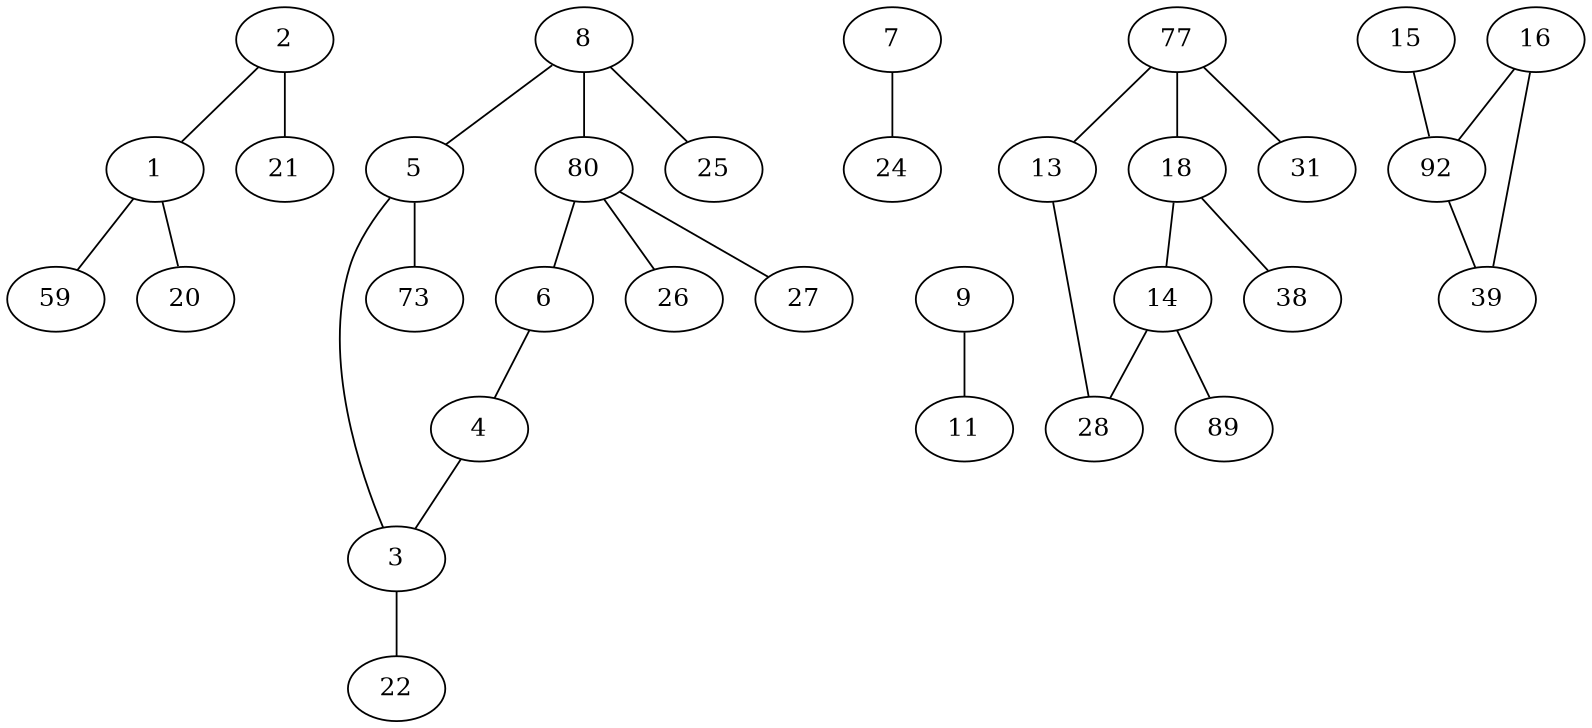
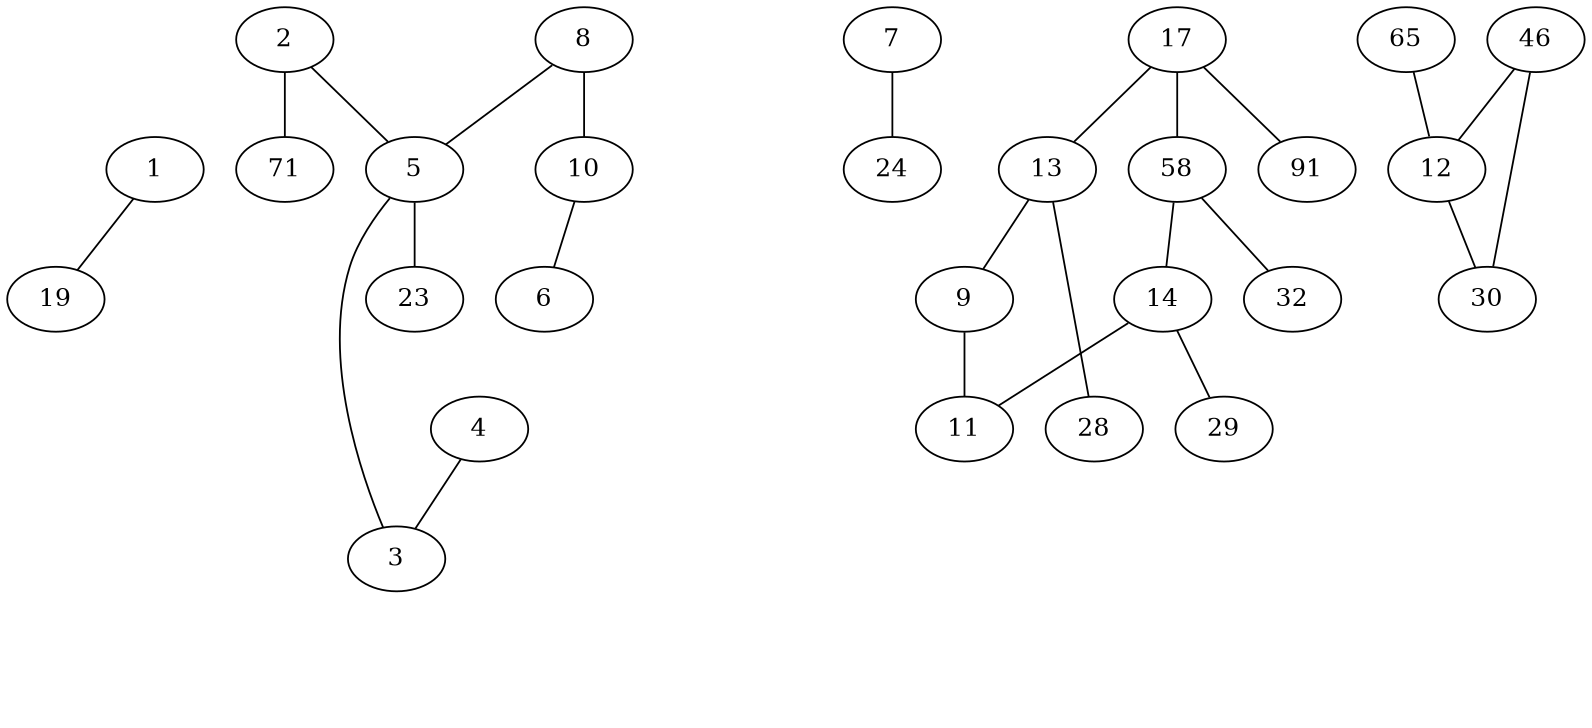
node "77": label "77" -> "17"
node "15": label "15" -> "65"
node "16": label "16" -> "46"
edge "2" -- "1": now "2" -- "5"
node "21": label "21" -> "71"
node "80": label "80" -> "10"
node "25": removed
node "18": label "18" -> "58"
node "31": label "31" -> "91"
node "92": label "92" -> "12"
edge "13" -- "9": added
node "59": label "59" -> "19"
node "20": removed
node "73": label "73" -> "23"
node "26": removed
node "27": removed
node "38": label "38" -> "32"
node "39": label "39" -> "30"
edge "6" -- "4": removed
edge "14" -- "28": now "14" -- "11"
node "89": label "89" -> "29"
node "22": removed
